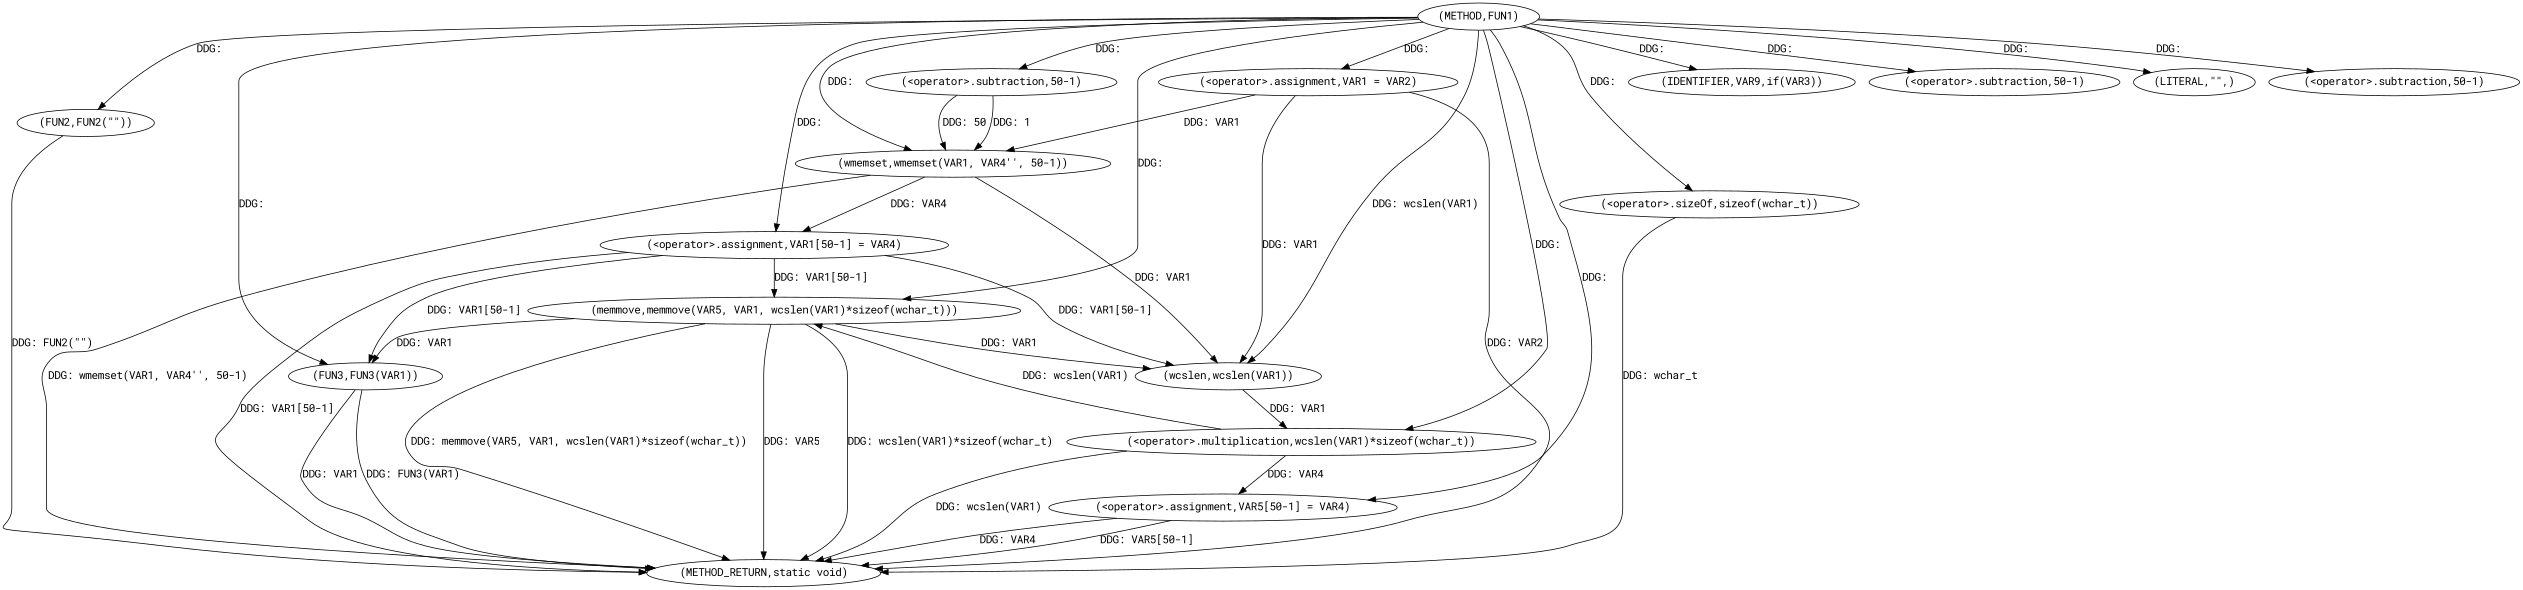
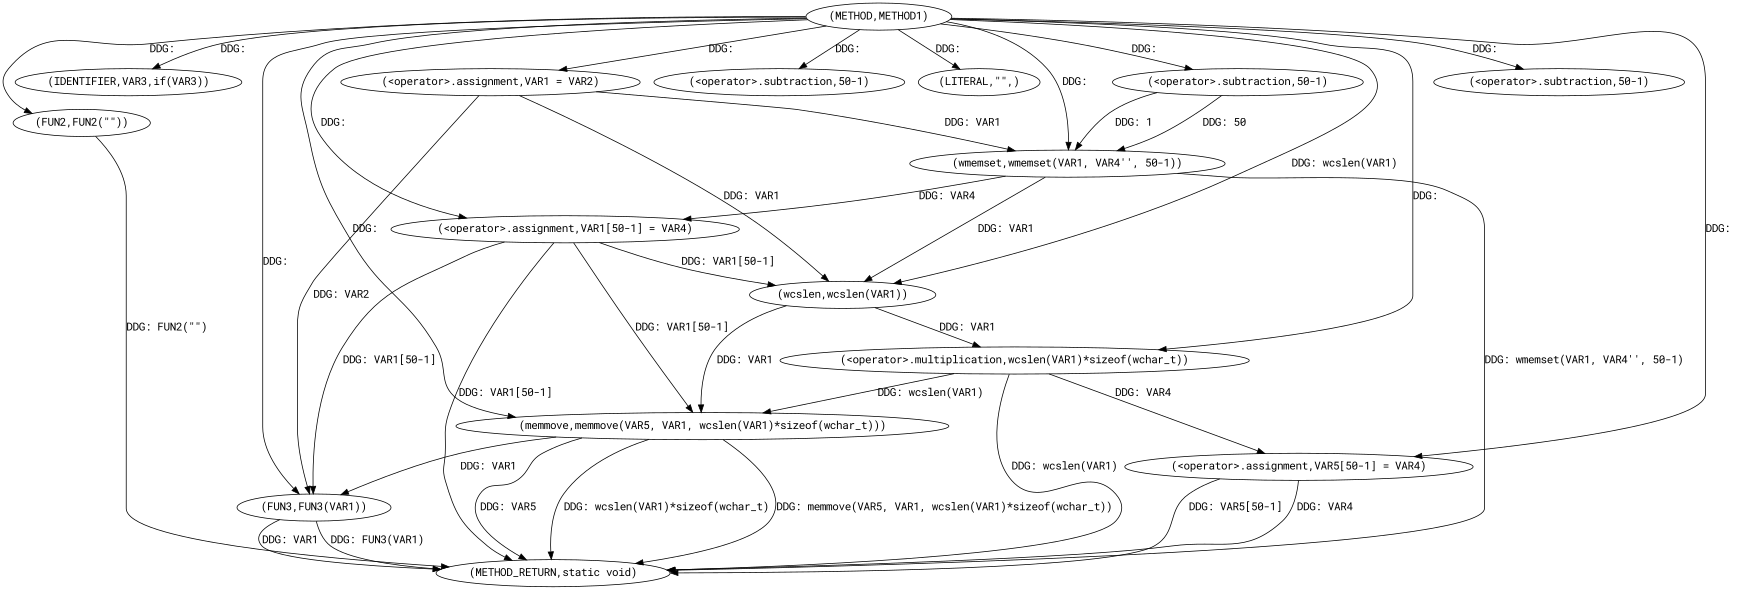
node "(METHOD,FUN1)": label "(METHOD,FUN1)" -> "(METHOD,METHOD1)"
node "(IDENTIFIER,VAR9,if(VAR3))": label "(IDENTIFIER,VAR9,if(VAR3))" -> "(IDENTIFIER,VAR3,if(VAR3))"
node "(<operator>.sizeOf,sizeof(wchar_t))": removed
edge "(memmove,memmove(VAR5, VAR1, wcslen(VAR1)*sizeof(wchar_t)))" -> "(wcslen,wcslen(VAR1))": reversed
edge "(<operator>.assignment,VAR1 = VAR2)" -> "(METHOD_RETURN,static void)": now "(<operator>.assignment,VAR1 = VAR2)" -> "(FUN3,FUN3(VAR1))"
